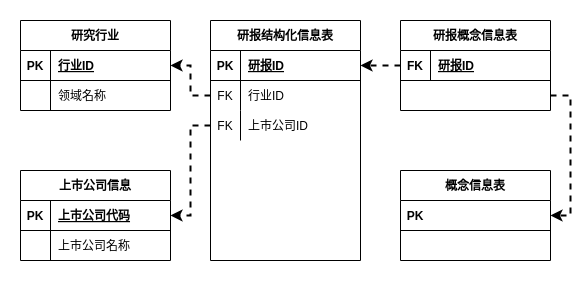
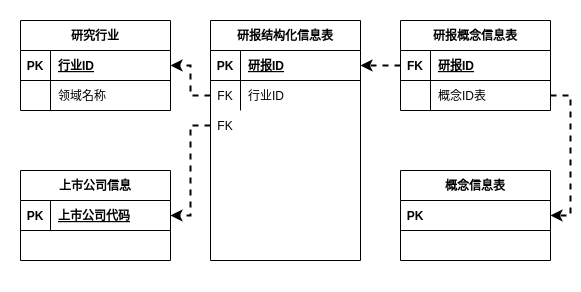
node "概念ID表": added
node "上市公司ID": removed
node "上市公司名称": removed
